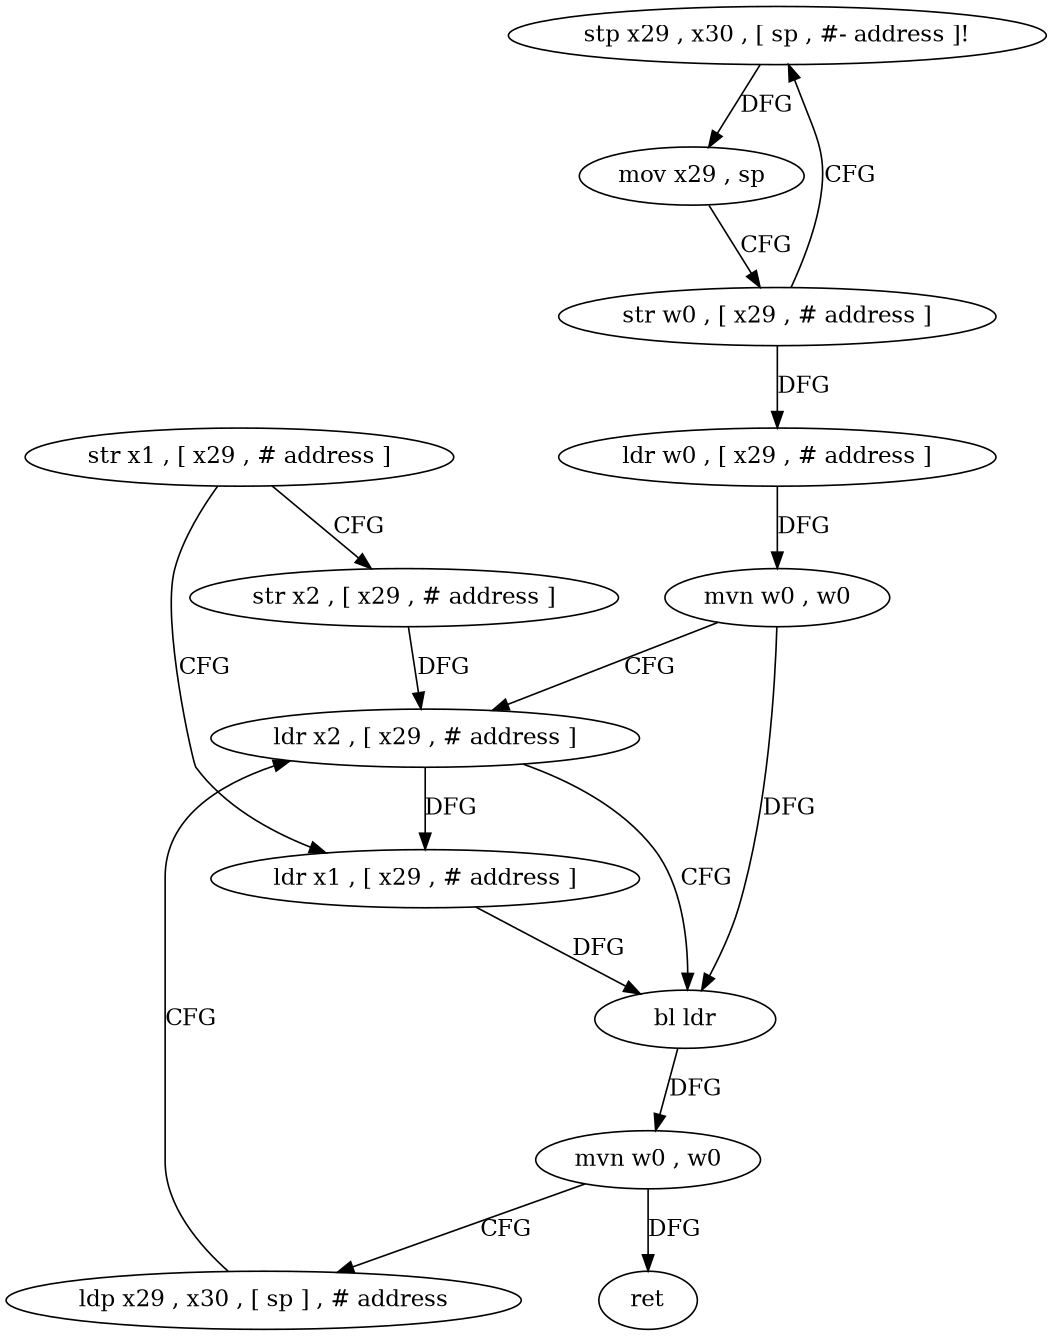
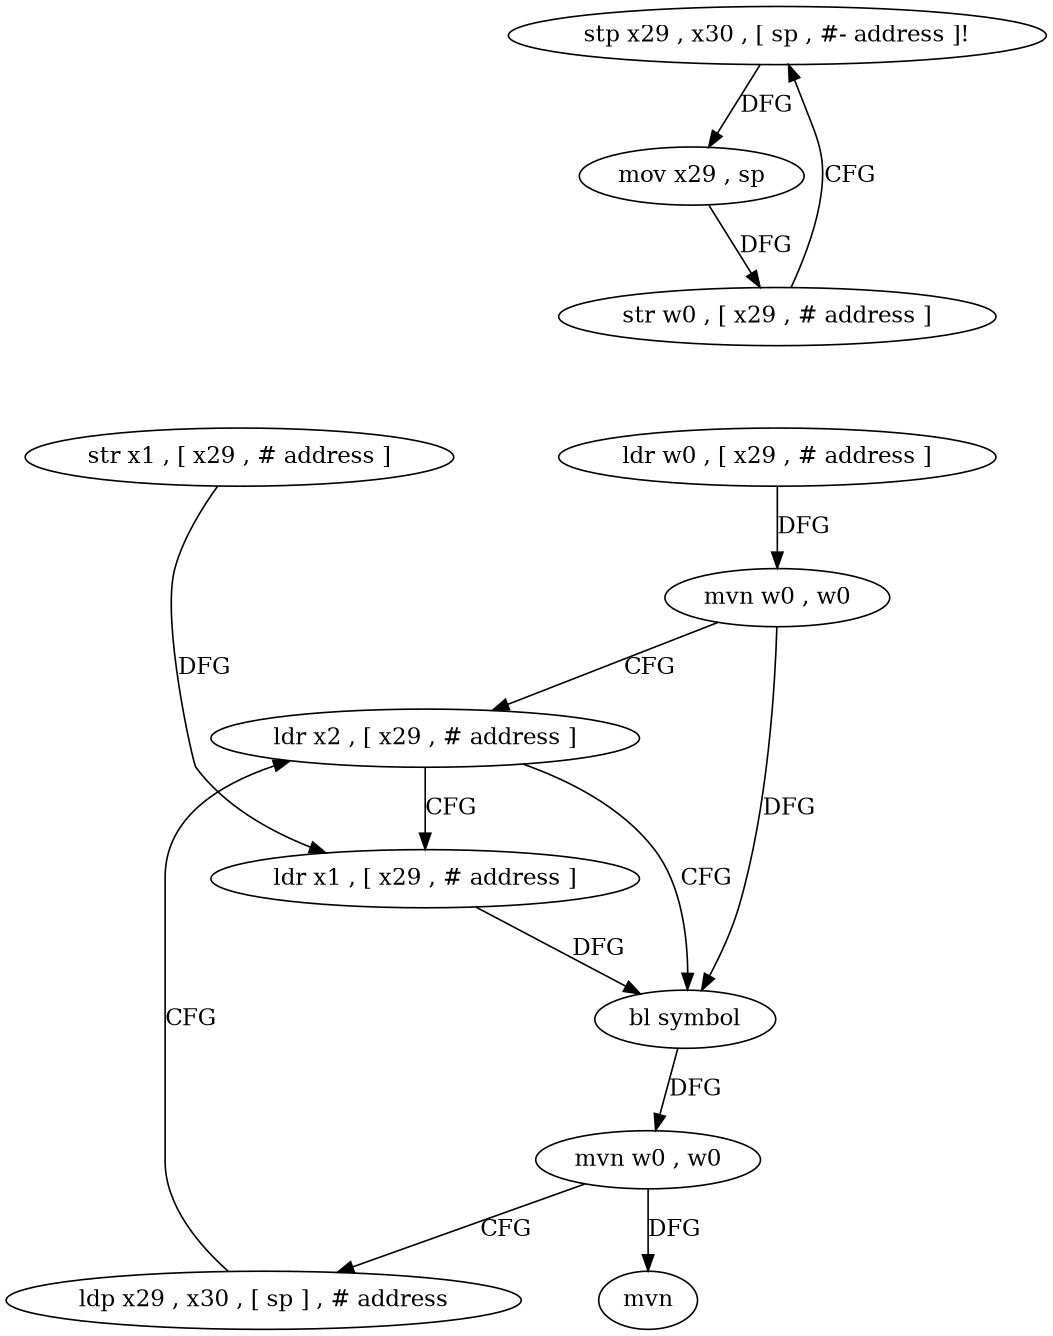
edge "mov x29 , sp" -> "str w0 , [ x29 , # address ]": label "CFG" -> "DFG"
edge "str w0 , [ x29 , # address ]" -> "ldr w0 , [ x29 , # address ]": removed, label "DFG"
node "str x2 , [ x29 , # address ]": removed
edge "str x1 , [ x29 , # address ]" -> "ldr x1 , [ x29 , # address ]": label "CFG" -> "DFG"
edge "ldr x2 , [ x29 , # address ]" -> "ldr x1 , [ x29 , # address ]": label "DFG" -> "CFG"
node "bl ldr": label "bl ldr" -> "bl symbol"
node "ret": label "ret" -> "mvn"
